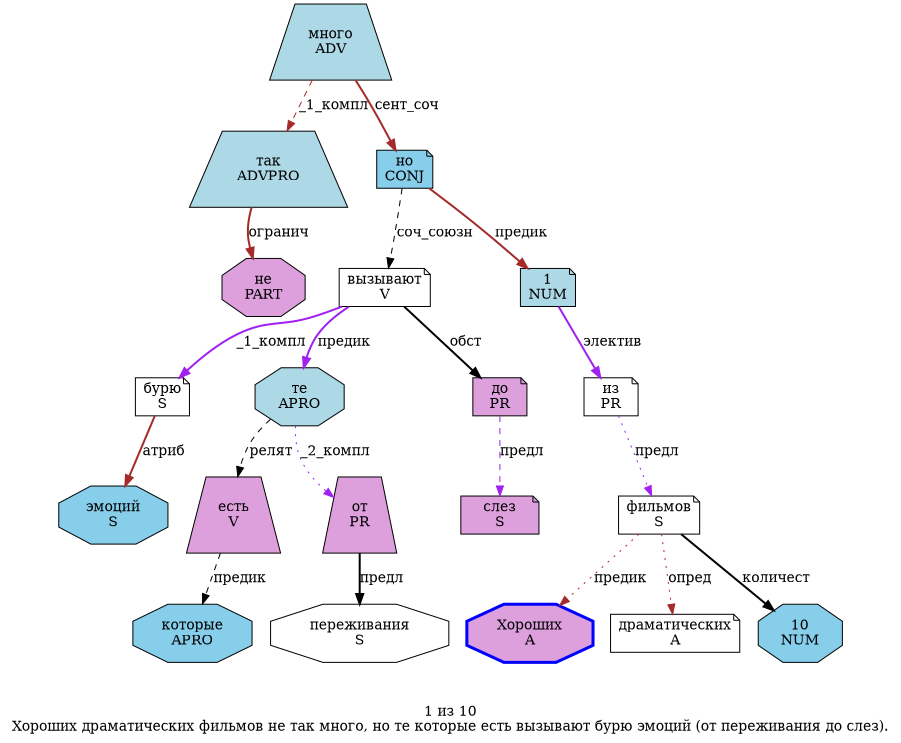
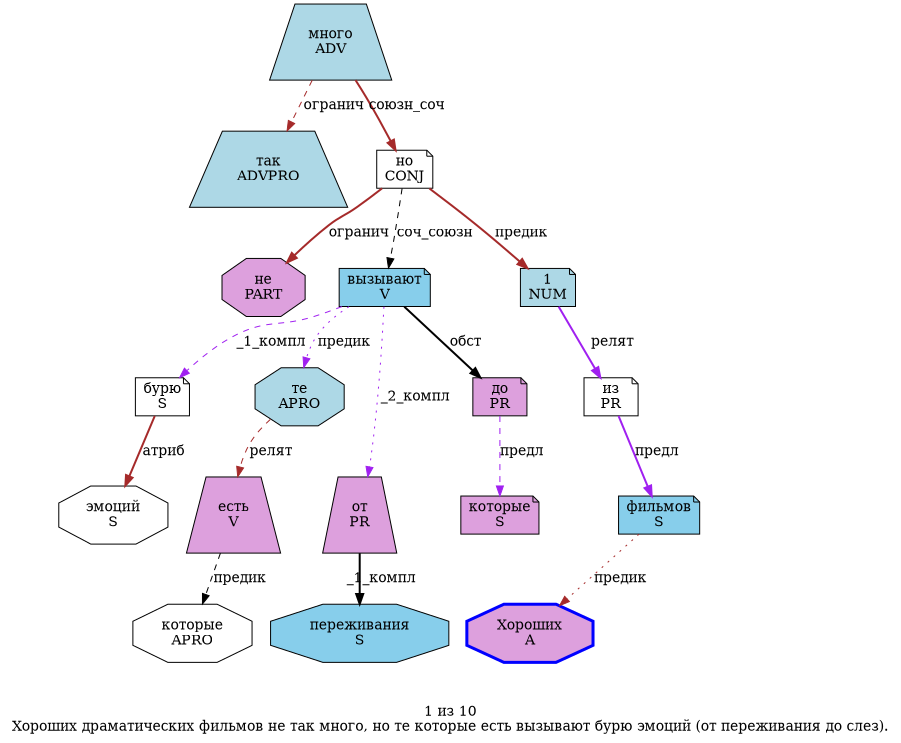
edge "много ADV" -> "так ADVPRO": label "_1_компл" -> "огранич"
edge "много ADV" -> "но CONJ": label "сент_соч" -> "союзн_соч"
node "но CONJ": fillcolor skyblue -> white
edge "так ADVPRO" -> "не PART": now "но CONJ" -> "не PART"
node "вызывают V": fillcolor white -> skyblue
edge "вызывают V" -> "бурю S": style bold -> dashed
edge "вызывают V" -> "те APRO": style bold -> dotted
edge "1 NUM" -> "из PR": label "электив" -> "релят"
edge "те APRO" -> "есть V": color black -> brown
edge "из PR" -> "фильмов S": style dotted -> bold
edge "те APRO" -> "от PR": now "вызывают V" -> "от PR"
node "эмоций S": fillcolor skyblue -> white
node "слез S": label "слез S" -> "которые S"
node "фильмов S": fillcolor white -> skyblue
edge "от PR" -> "переживания S": label "предл" -> "_1_компл"
node "которые APRO": fillcolor skyblue -> white
node "переживания S": fillcolor white -> skyblue
node "драматических A": removed
node "10 NUM": removed
